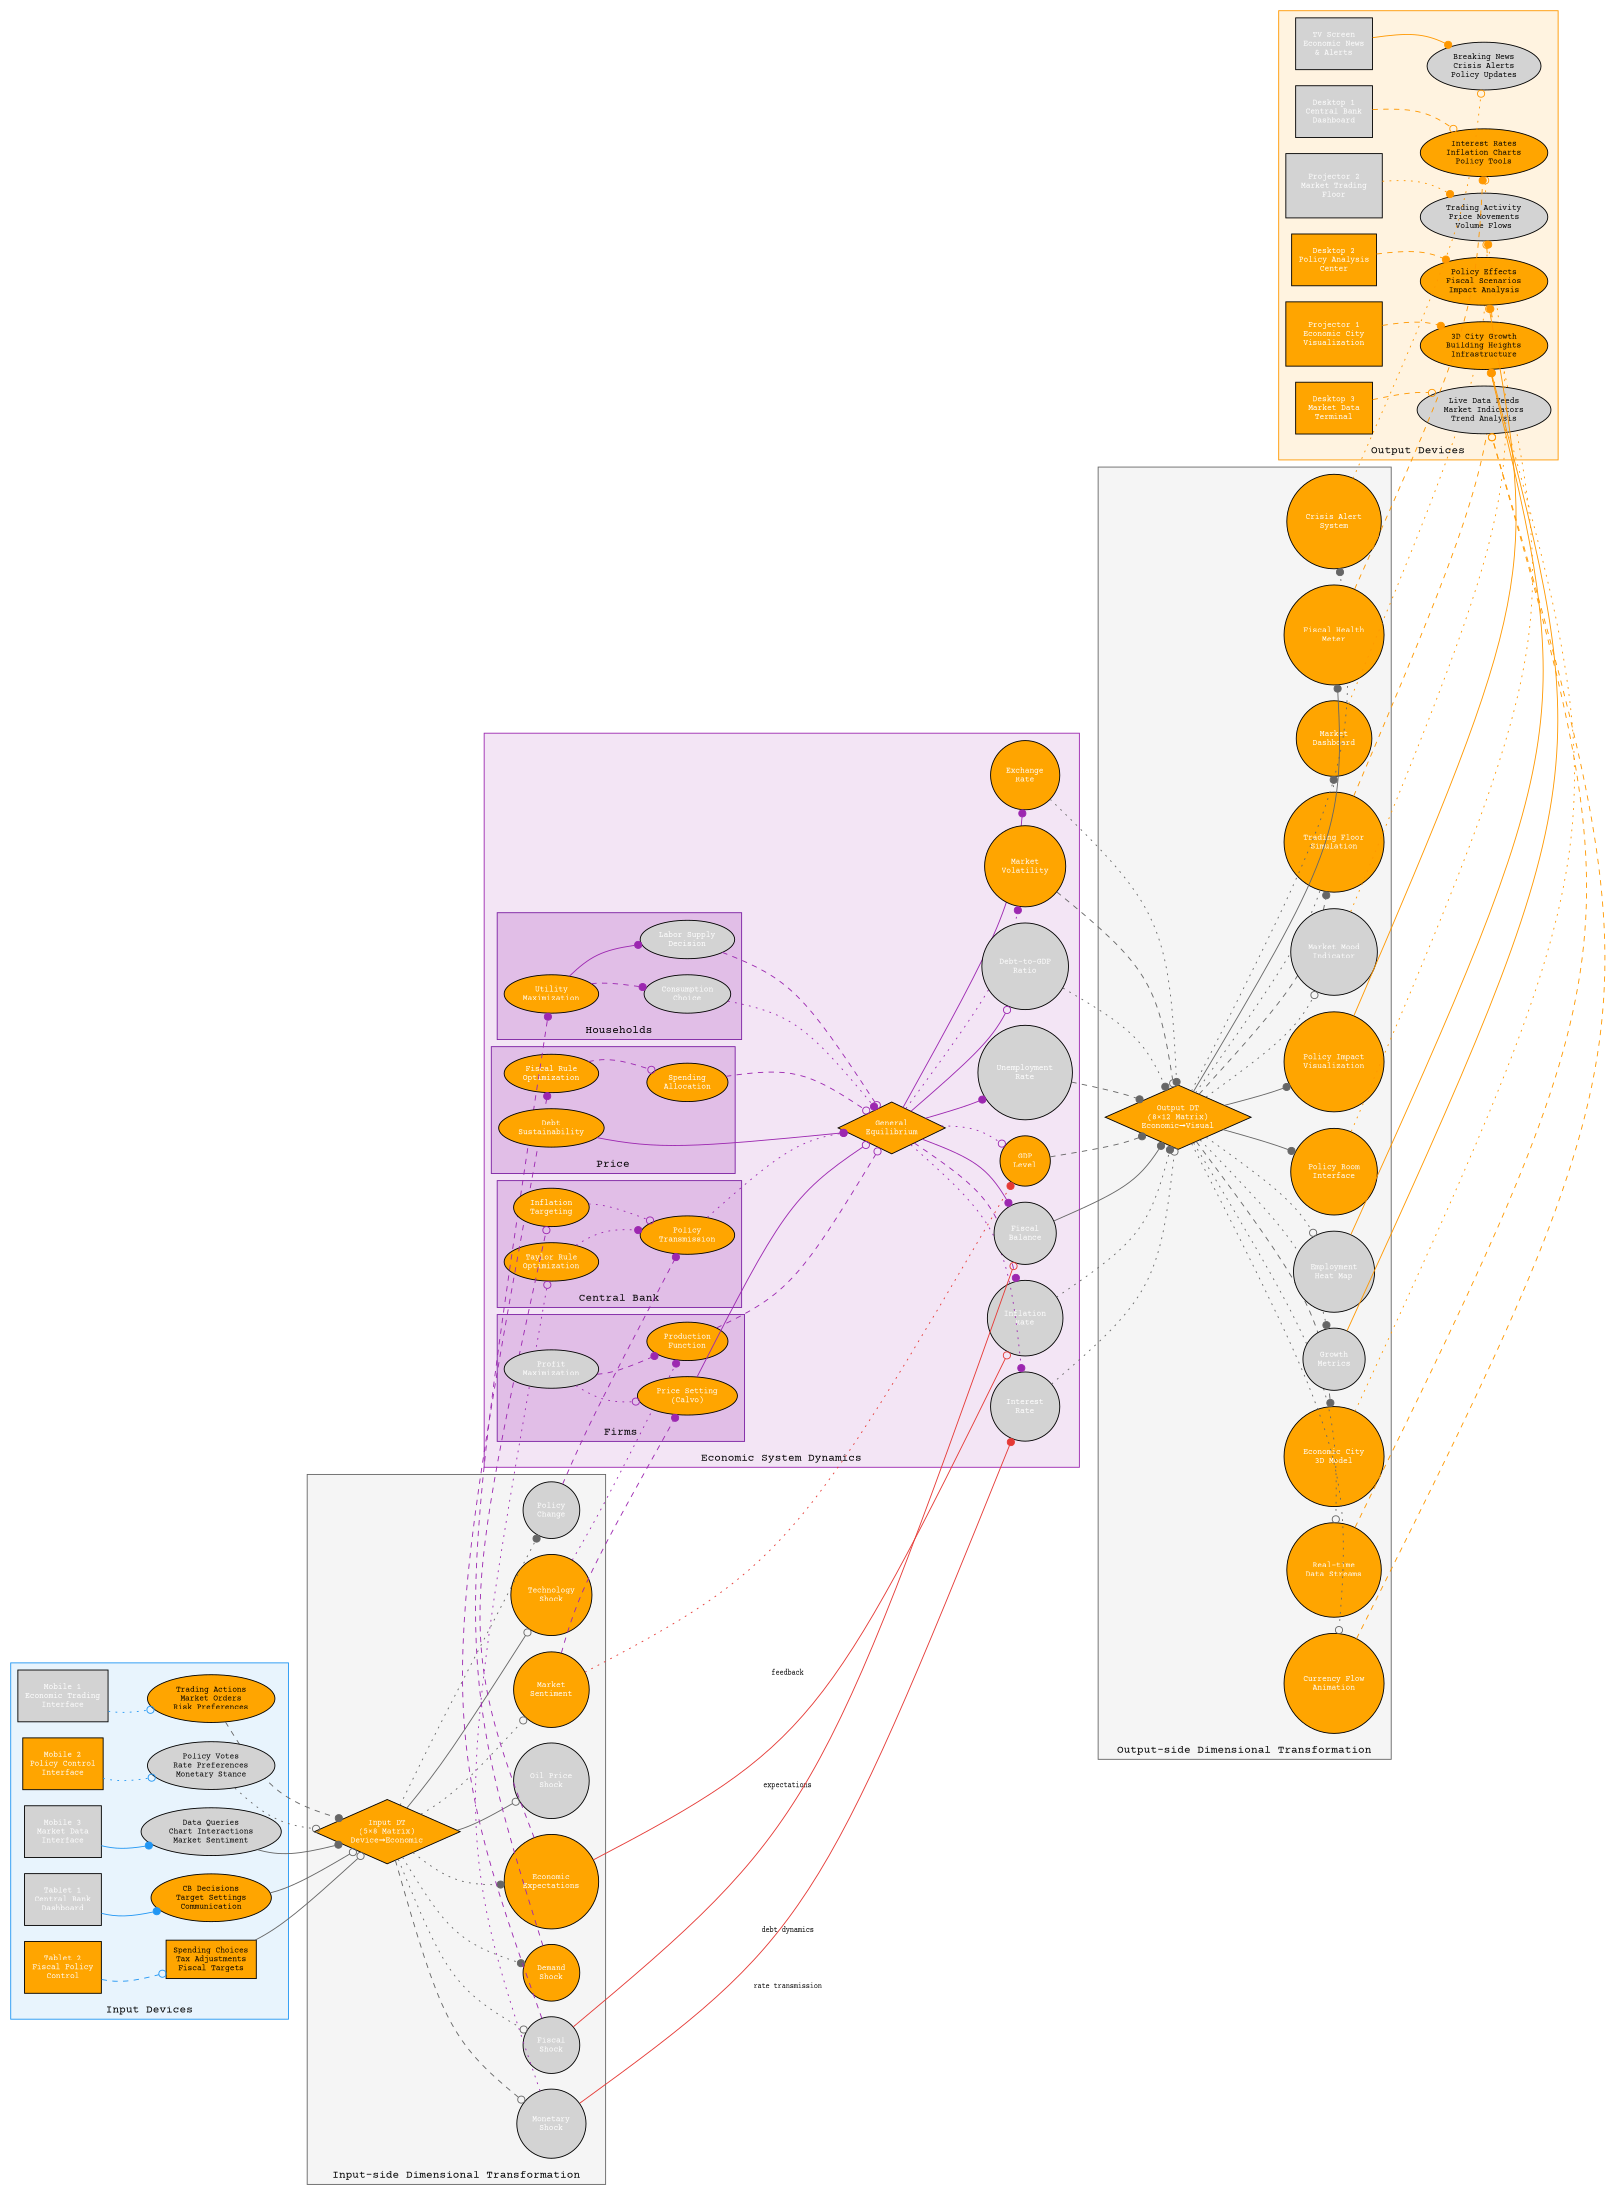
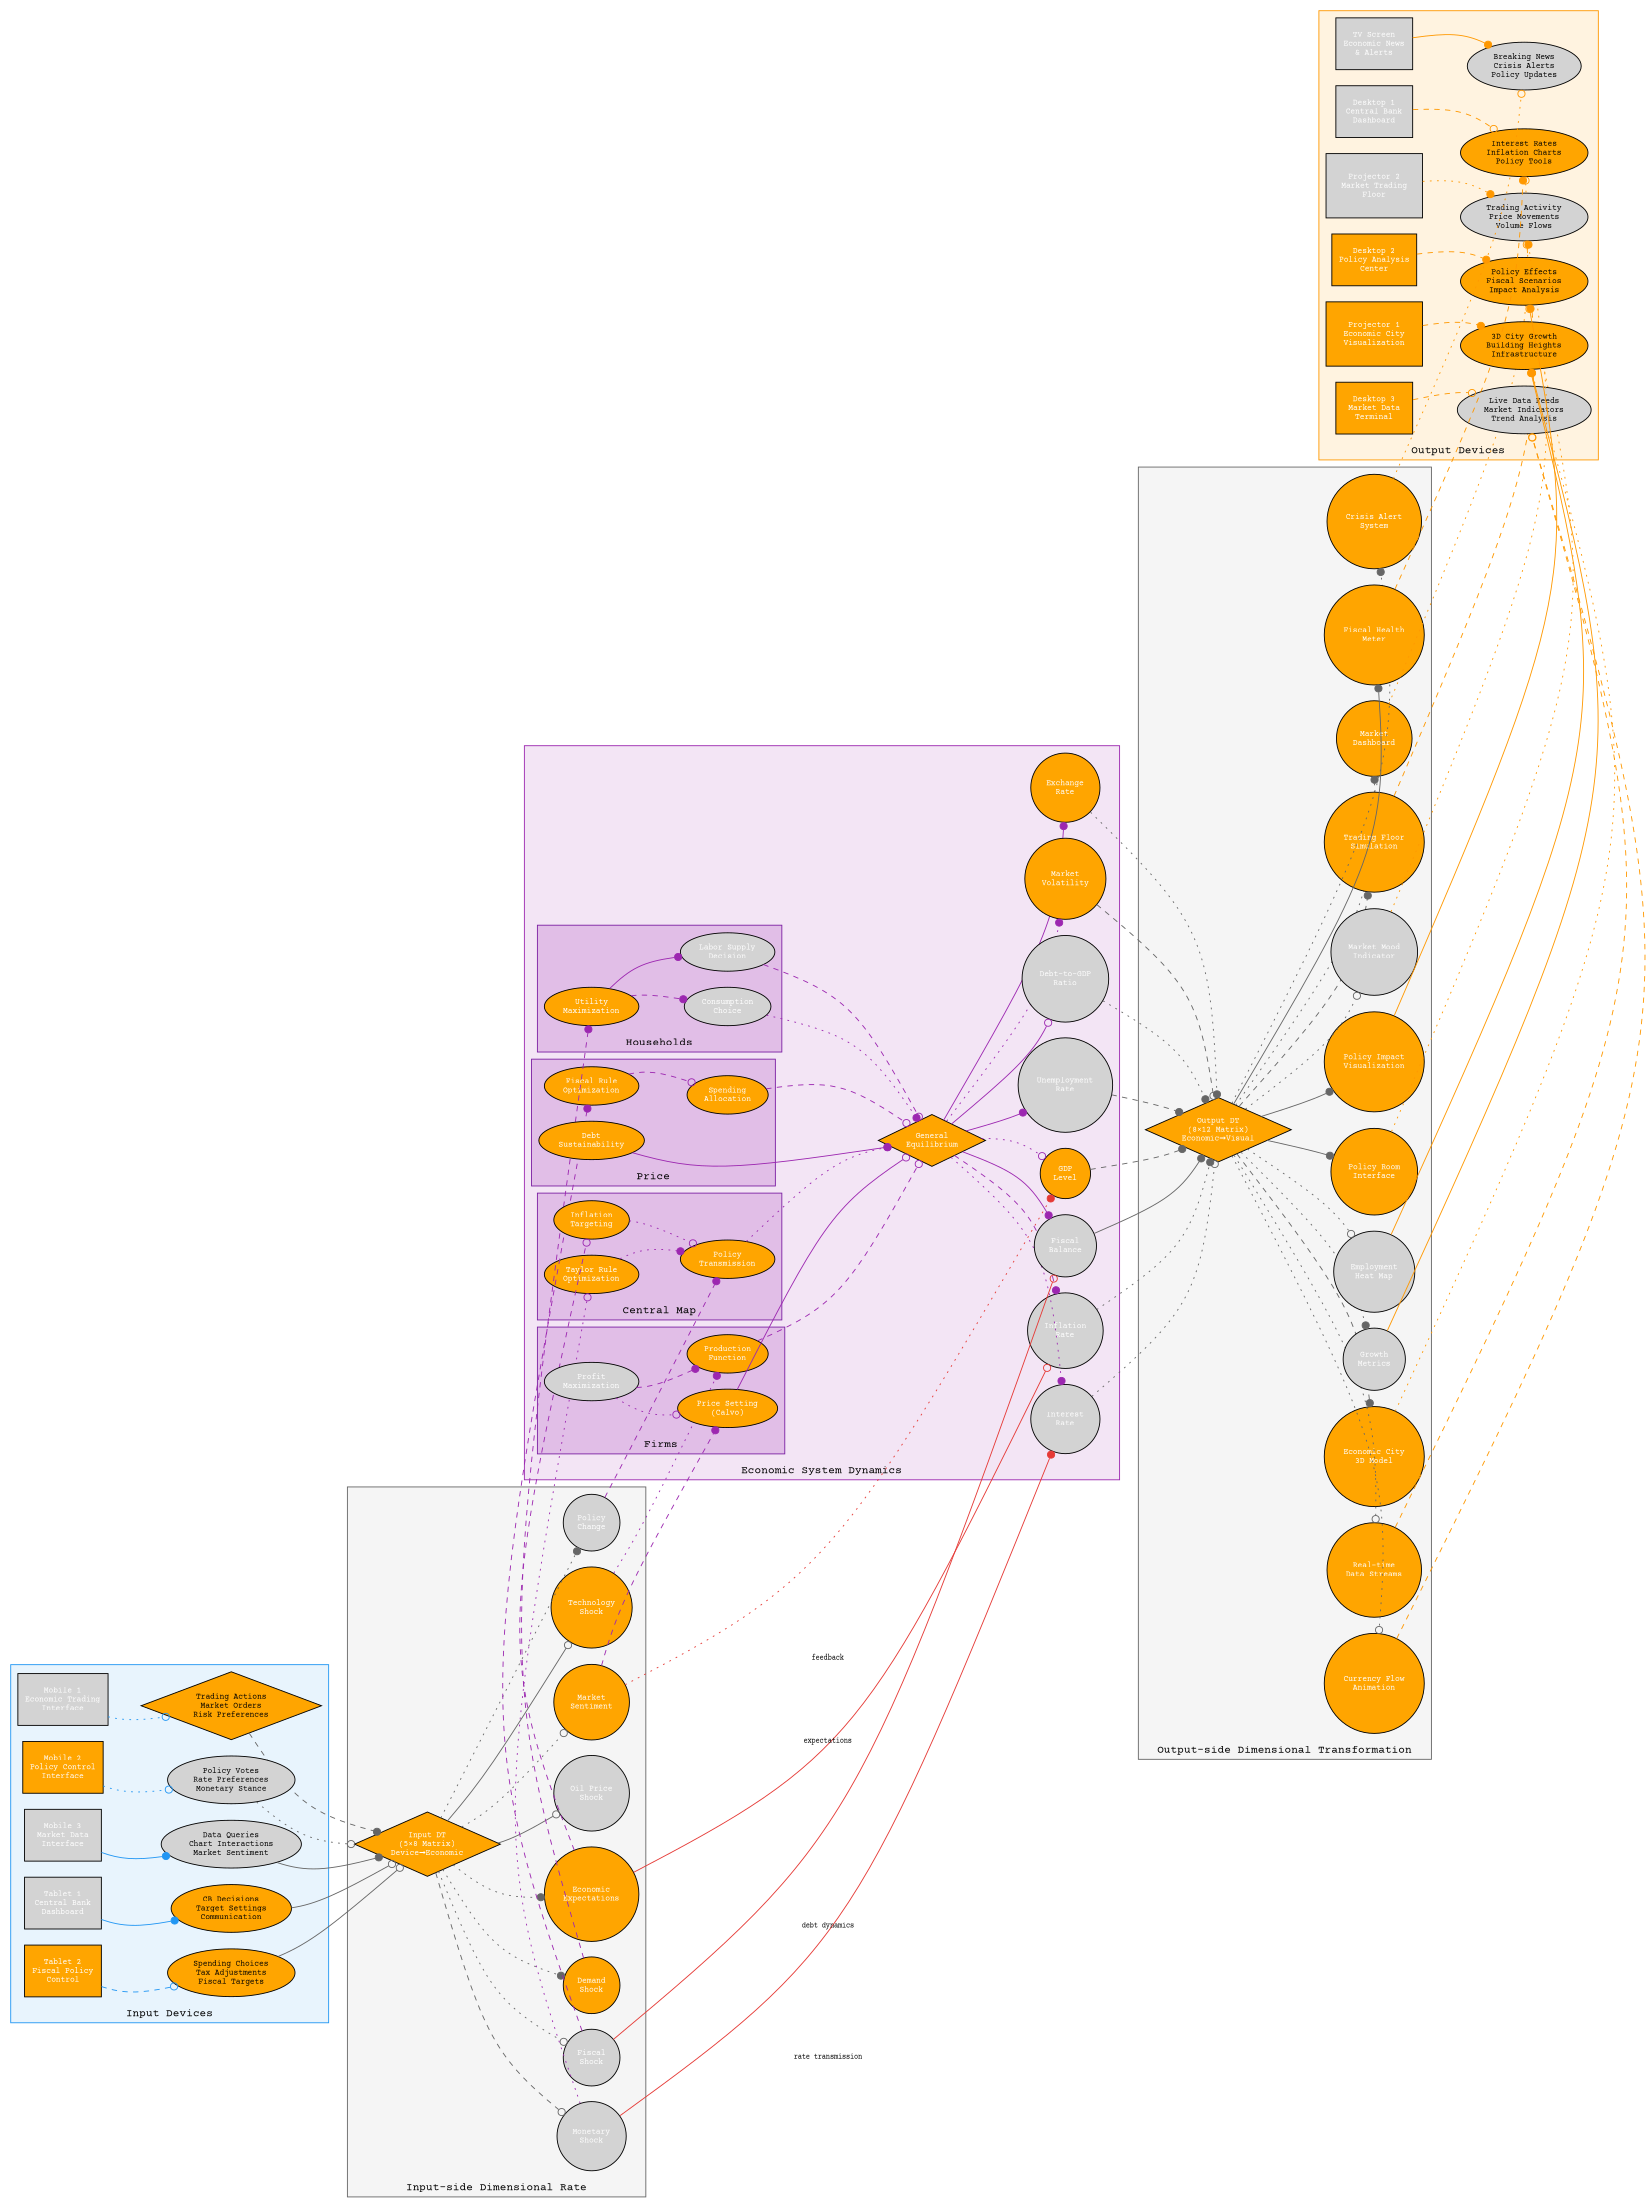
cluster "Central Bank": label "Central Bank" -> "Central Map"
node "Trading Actions Market Orders Risk Preferences": shape ellipse -> diamond
node "Spending Choices Tax Adjustments Fiscal Targets": shape box -> ellipse
cluster "Input-side Dimensional Transformation": label "Input-side Dimensional Transformation" -> "Input-side Dimensional Rate"
